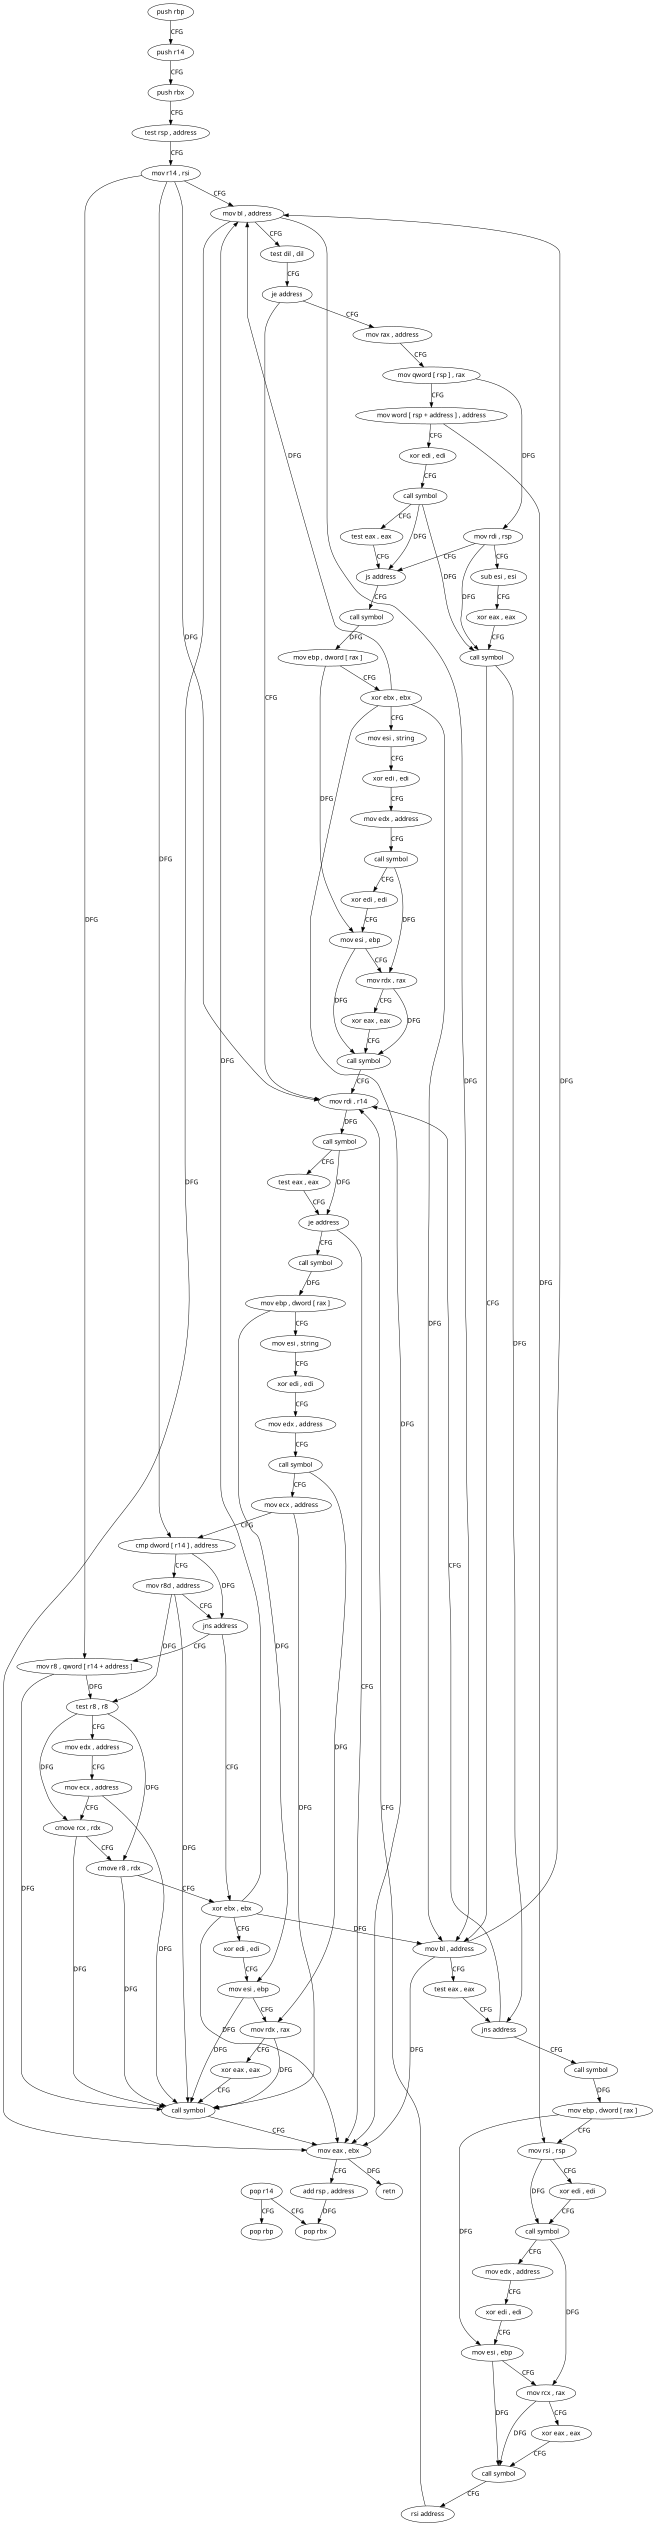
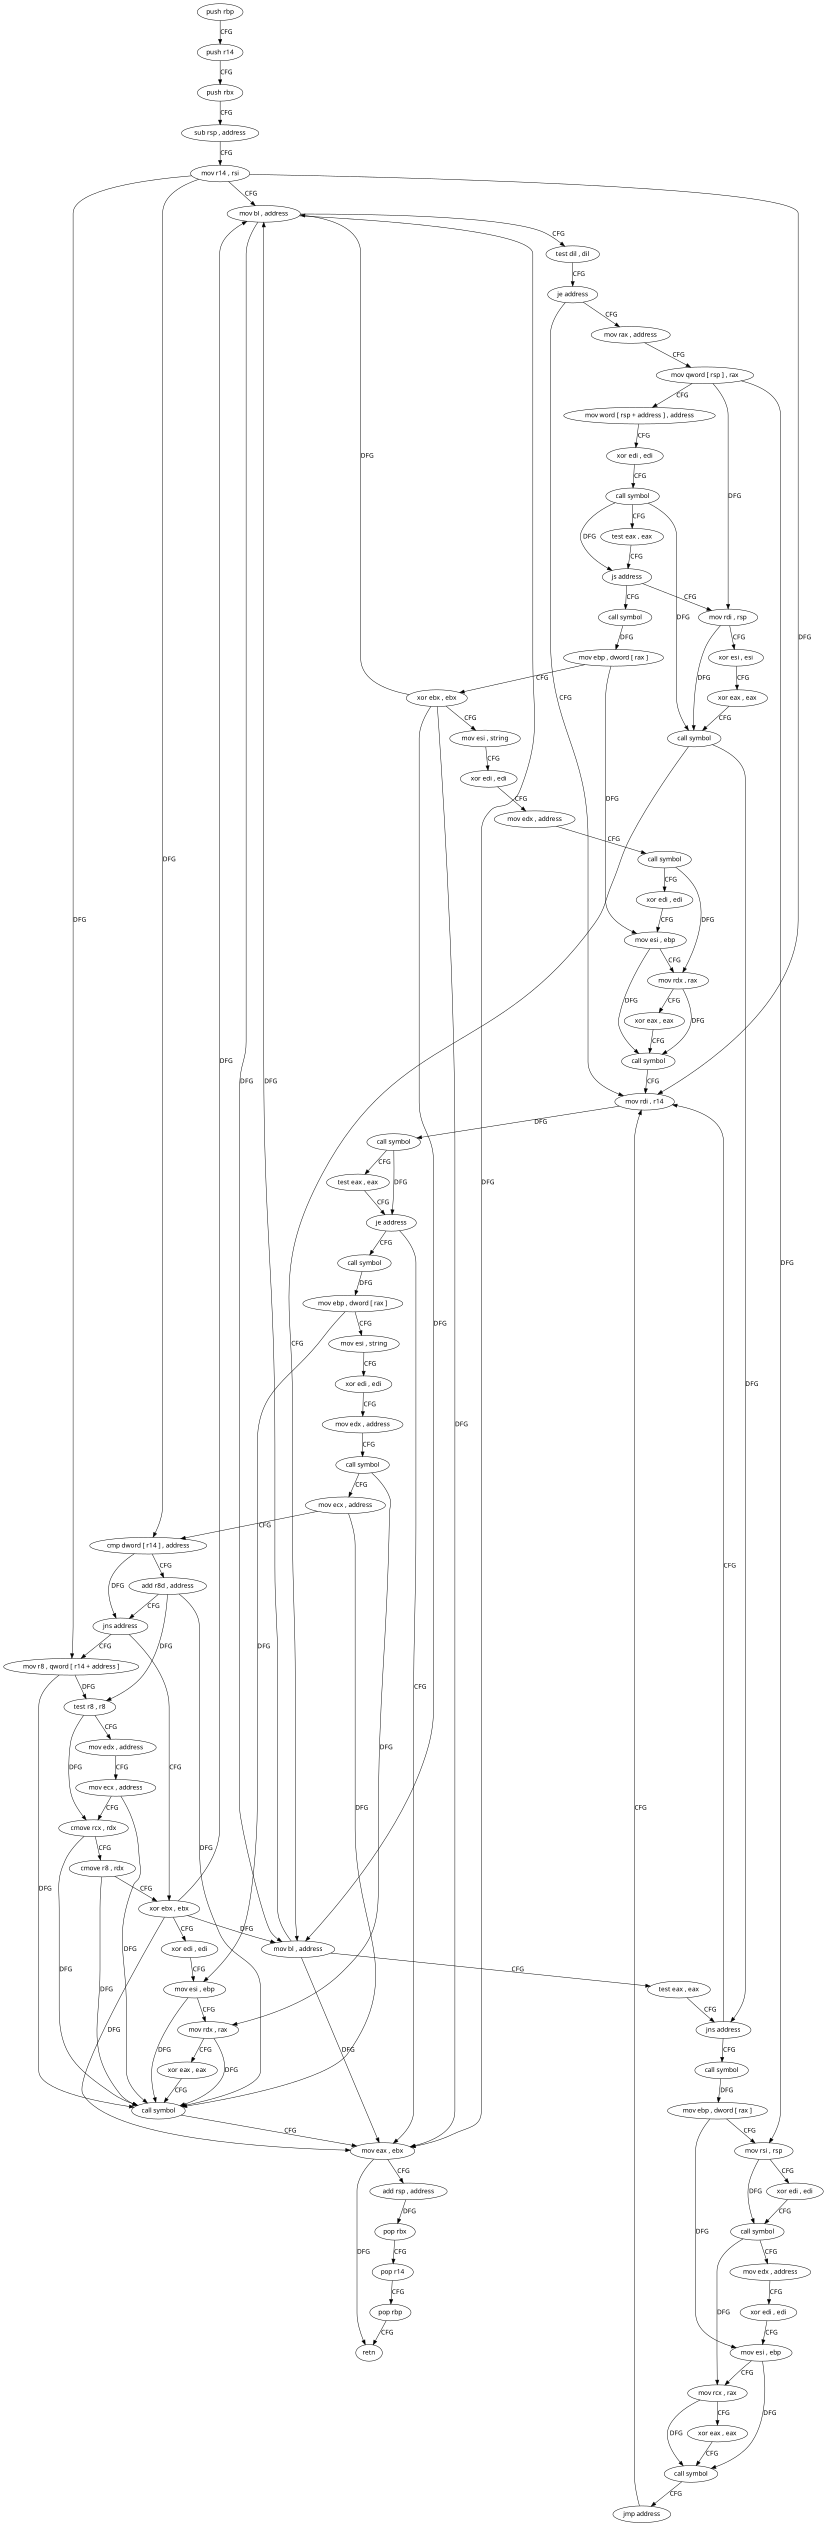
node "test rsp , address": label "test rsp , address" -> "sub rsp , address"
edge "mov rdi , rsp" -> "js address": reversed
node "sub esi , esi": label "sub esi , esi" -> "xor esi , esi"
edge "mov word [ rsp + address ] , address" -> "mov rsi , rsp": now "mov qword [ rsp ] , rax" -> "mov rsi , rsp"
node "mov r8d , address": label "mov r8d , address" -> "add r8d , address"
edge "test r8 , r8" -> "cmove r8 , rdx": removed, label "DFG"
edge "pop r14" -> "pop rbx": reversed
edge "pop rbp" -> "retn": added, label "CFG"
node "rsi address": label "rsi address" -> "jmp address"
